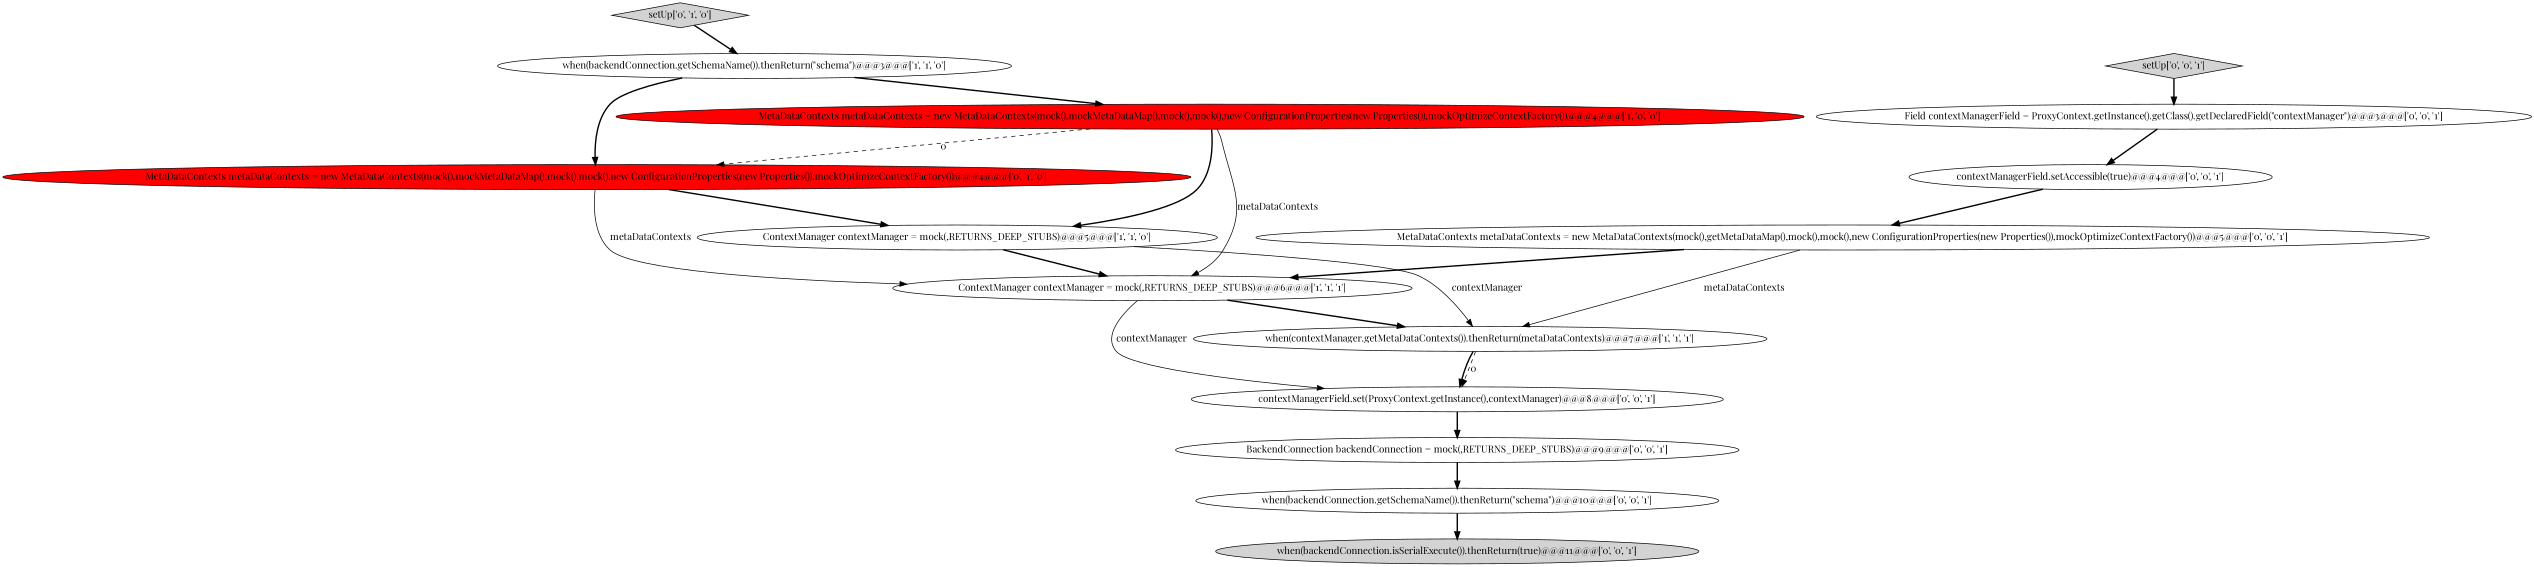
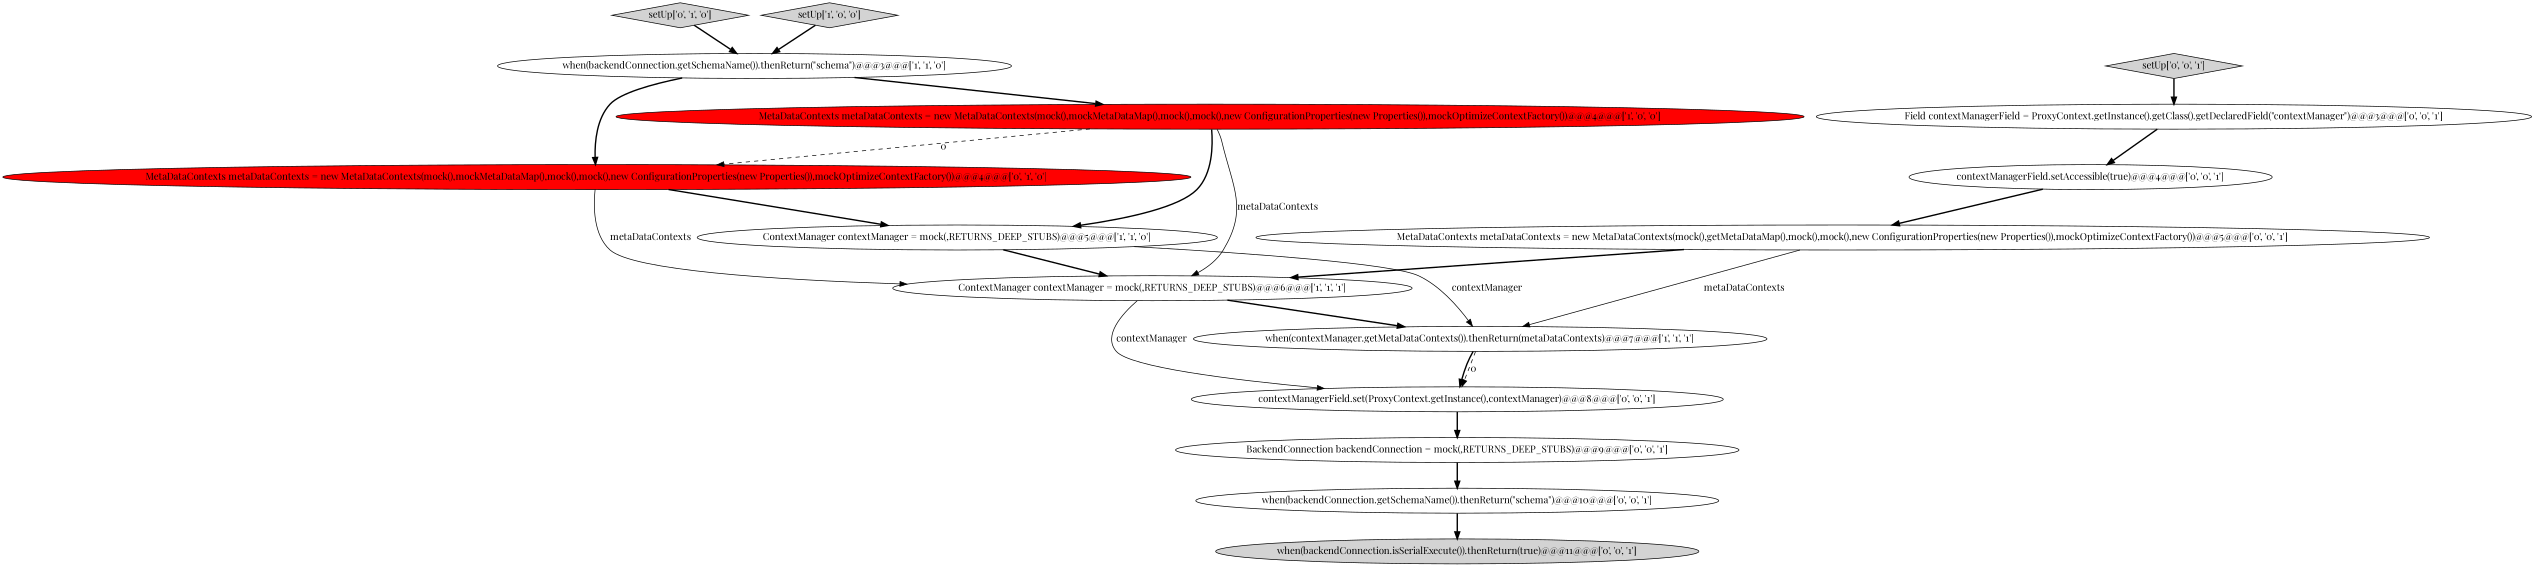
node "setUp['1', '0', '0']": added
